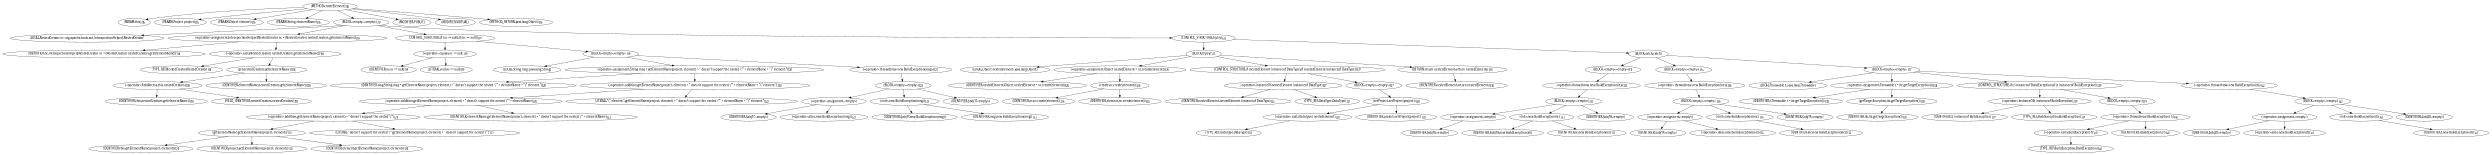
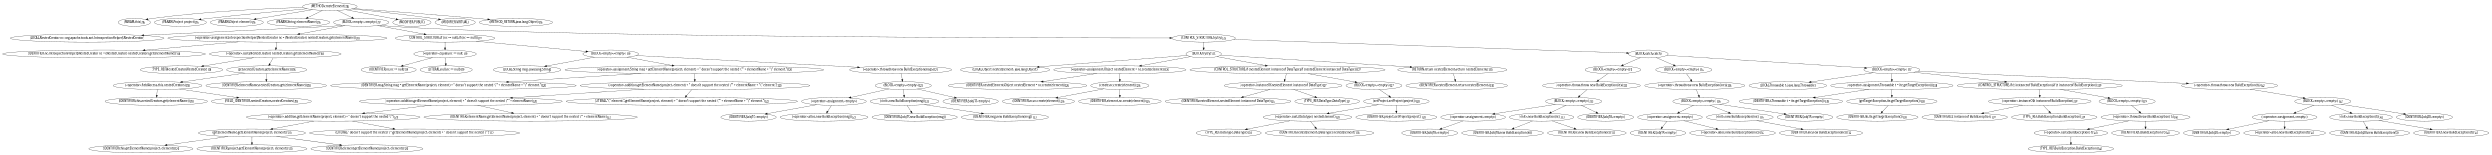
node "(IDENTIFIER,nestedElement,(DataType) nestedElement)": added
node "(IDENTIFIER,$obj20,new BuildException(t))": added
